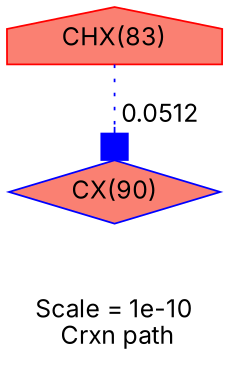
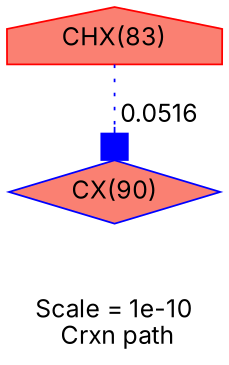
edge "CHX(83)" -> "CX(90)": label " 0.0512" -> " 0.0516"
